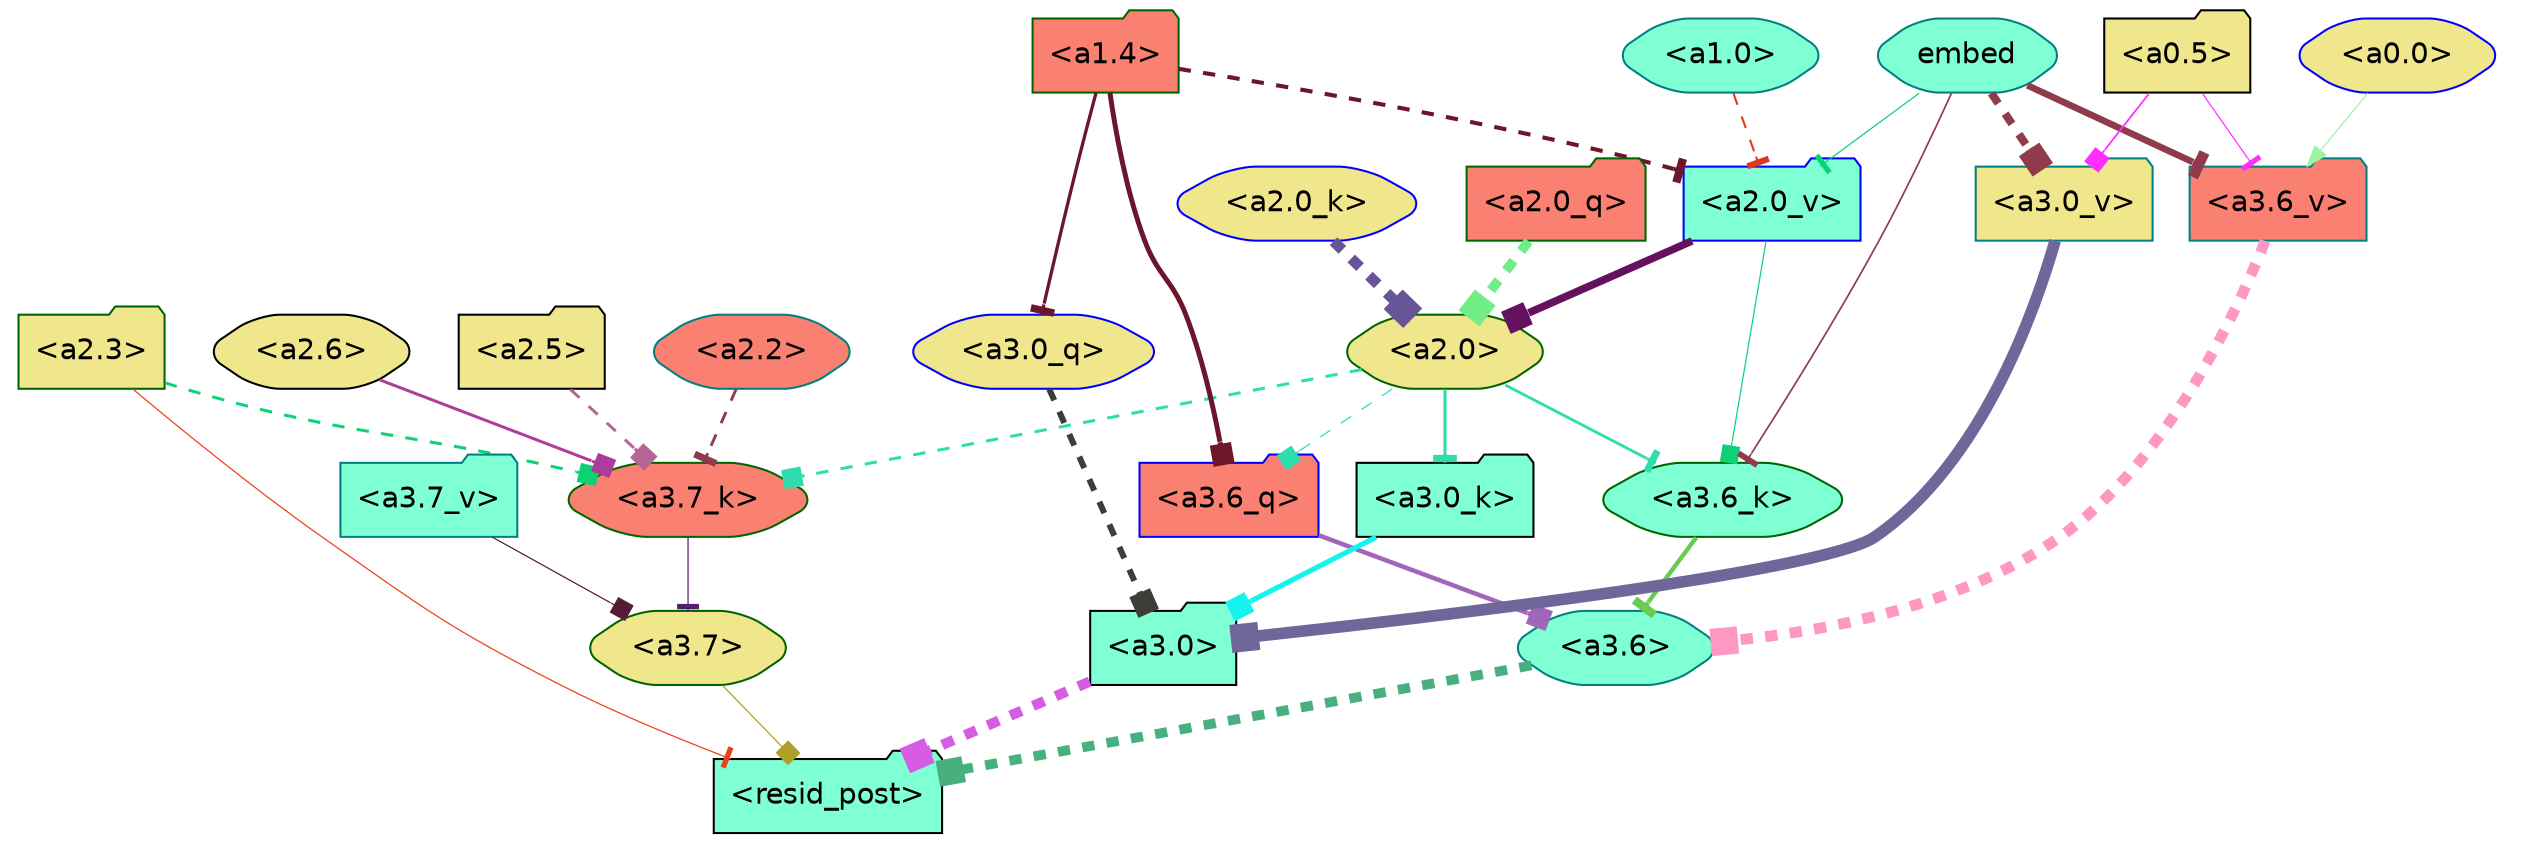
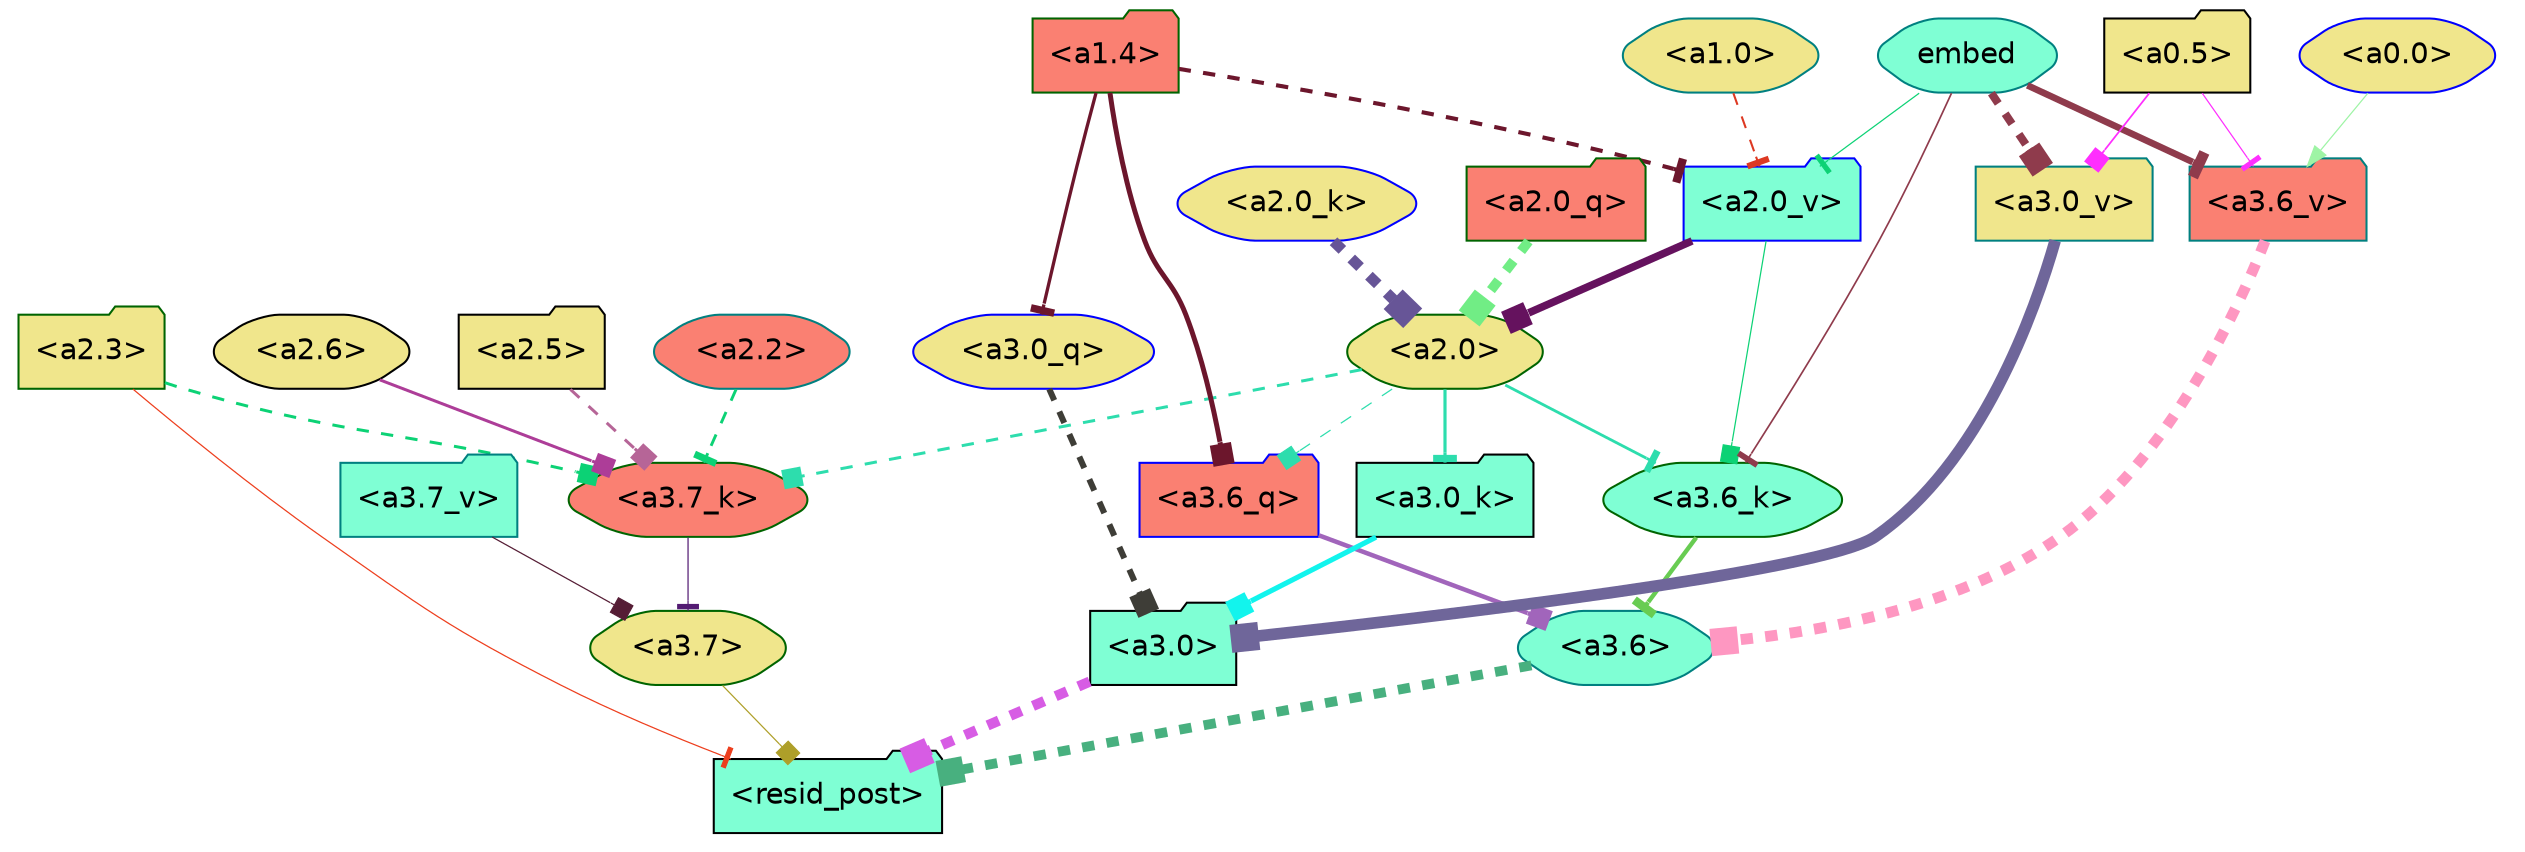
node "<a1.0>": fillcolor aquamarine -> khaki
edge "<a2.2>" -> "<a3.7_k>": color #8f3b4c -> #0cd275
